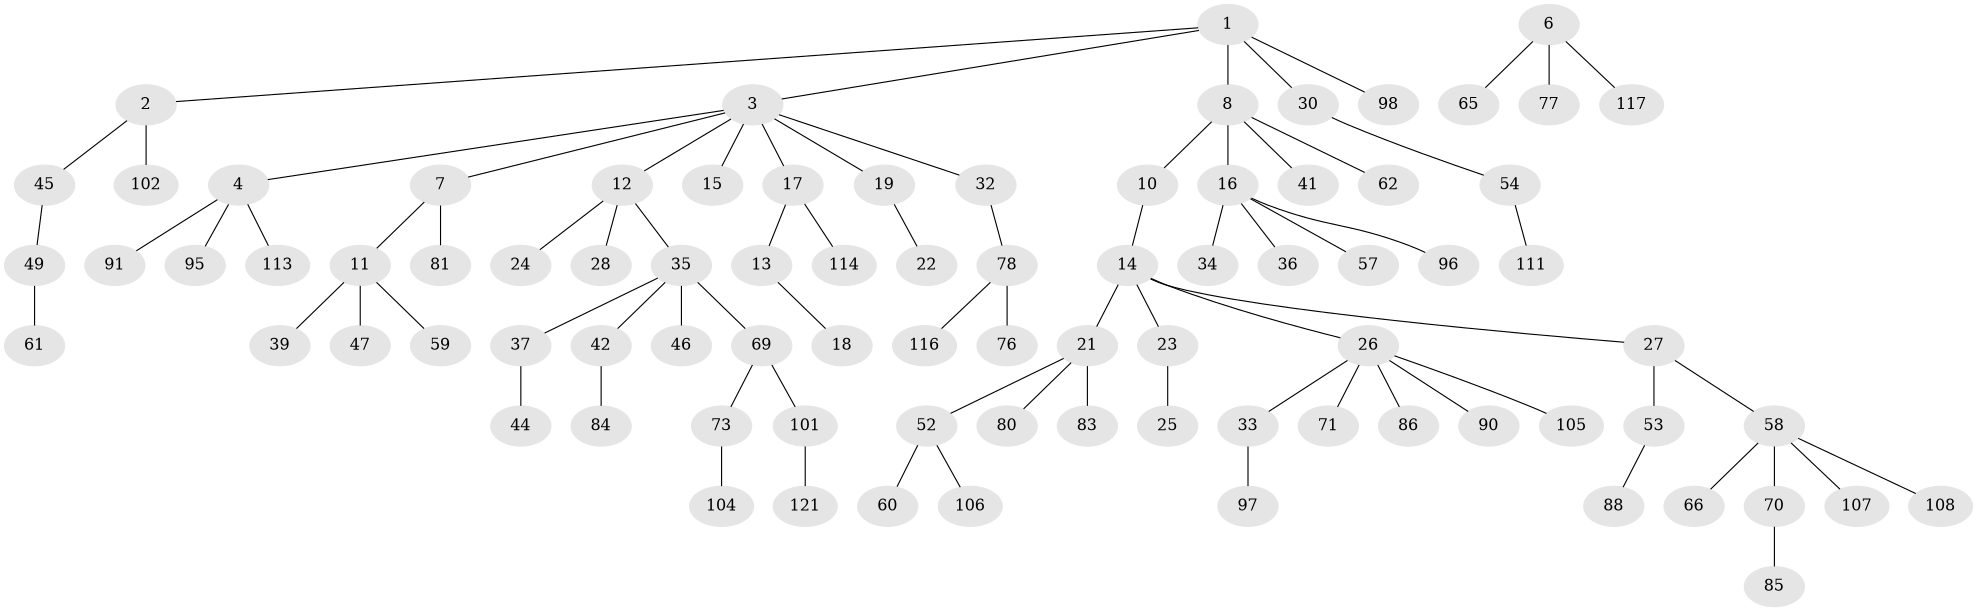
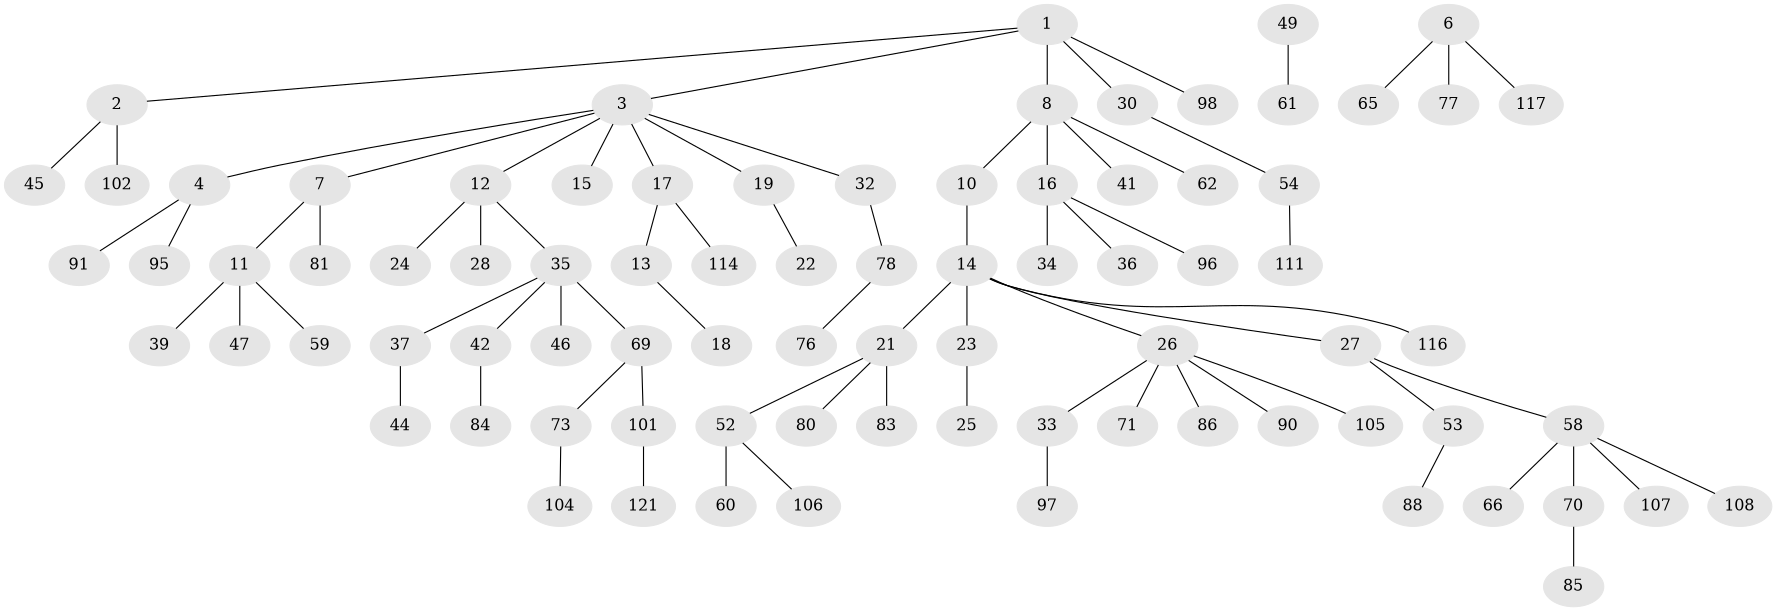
edge "45" -- "49": removed
node "113": removed
node "57": removed
edge "78" -- "116": now "14" -- "116"
